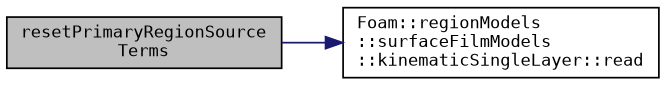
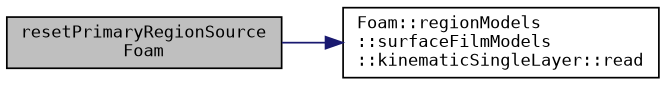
node "resetPrimaryRegionSource Terms": label "resetPrimaryRegionSource Terms" -> "resetPrimaryRegionSource Foam"
